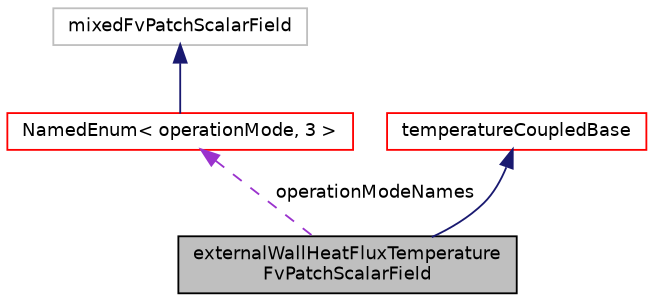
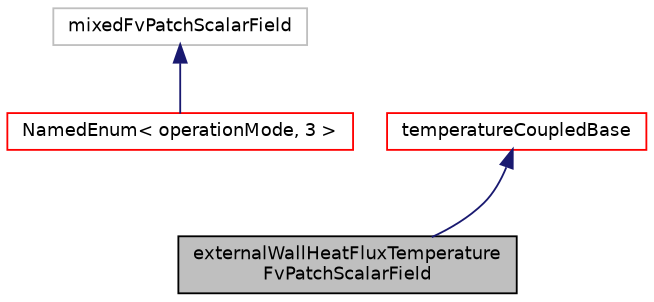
edge "externalWallHeatFluxTemperature FvPatchScalarField" -> "NamedEnum< operationMode, 3 >": removed, label "operationModeNames"
